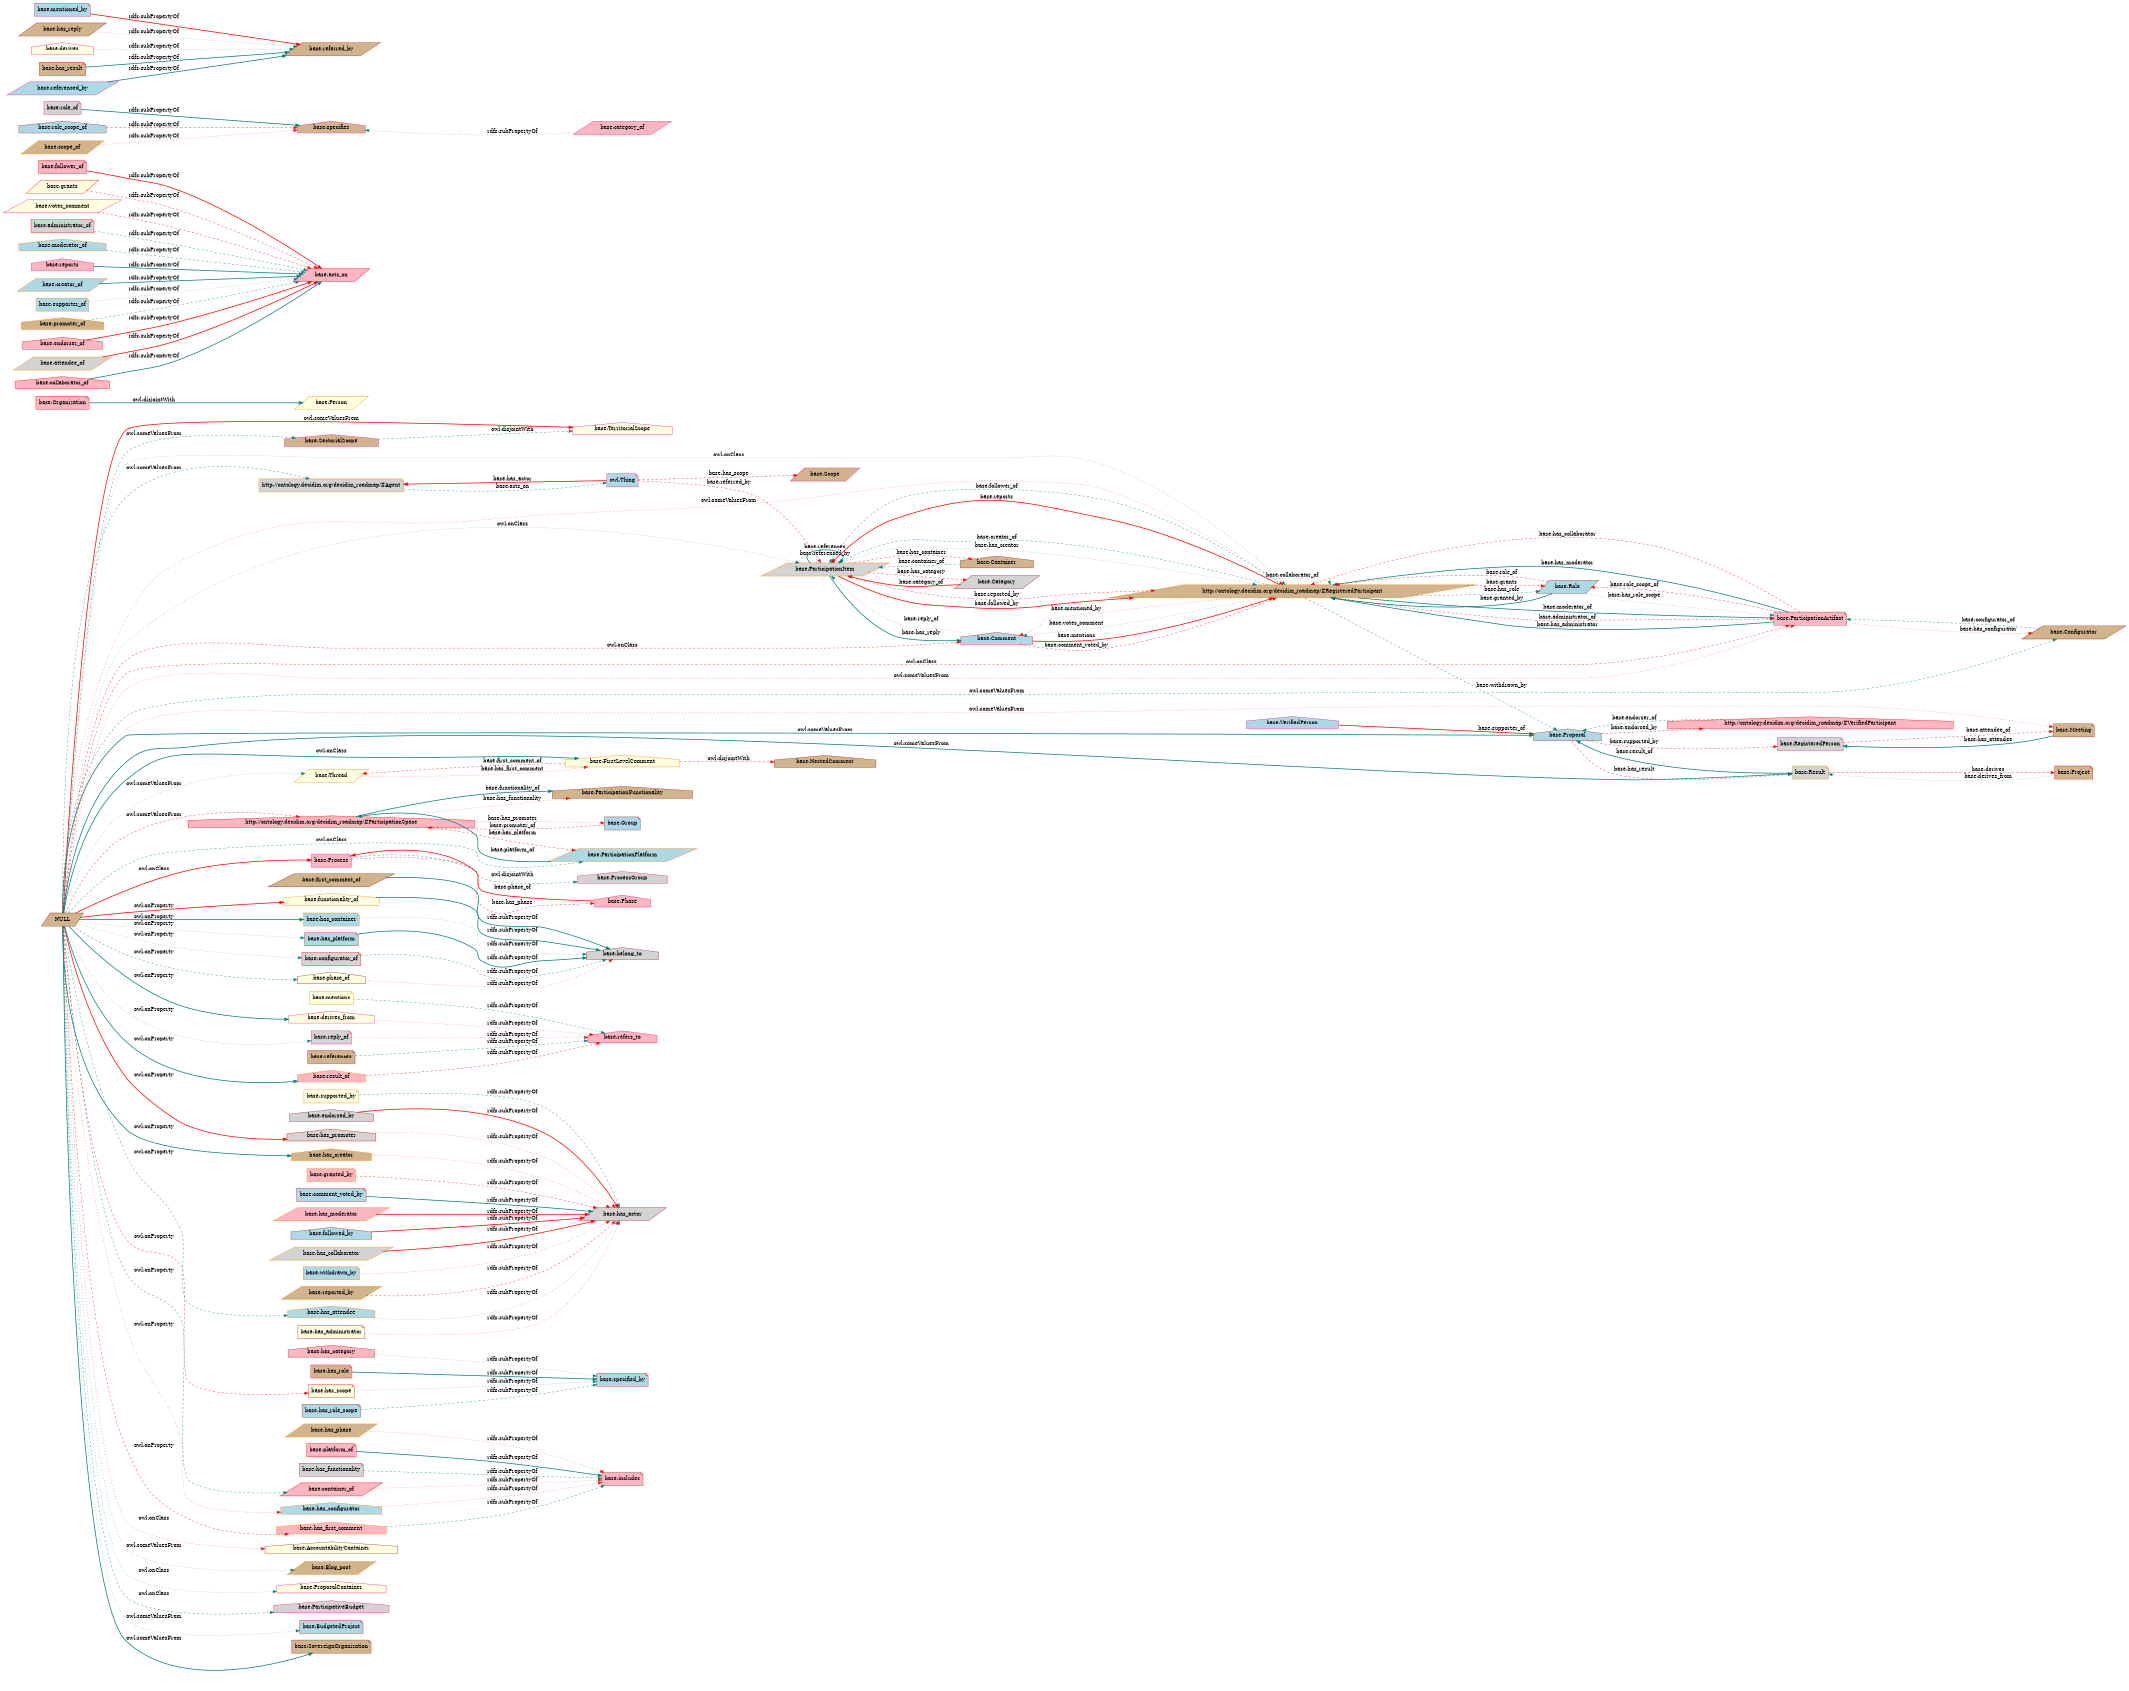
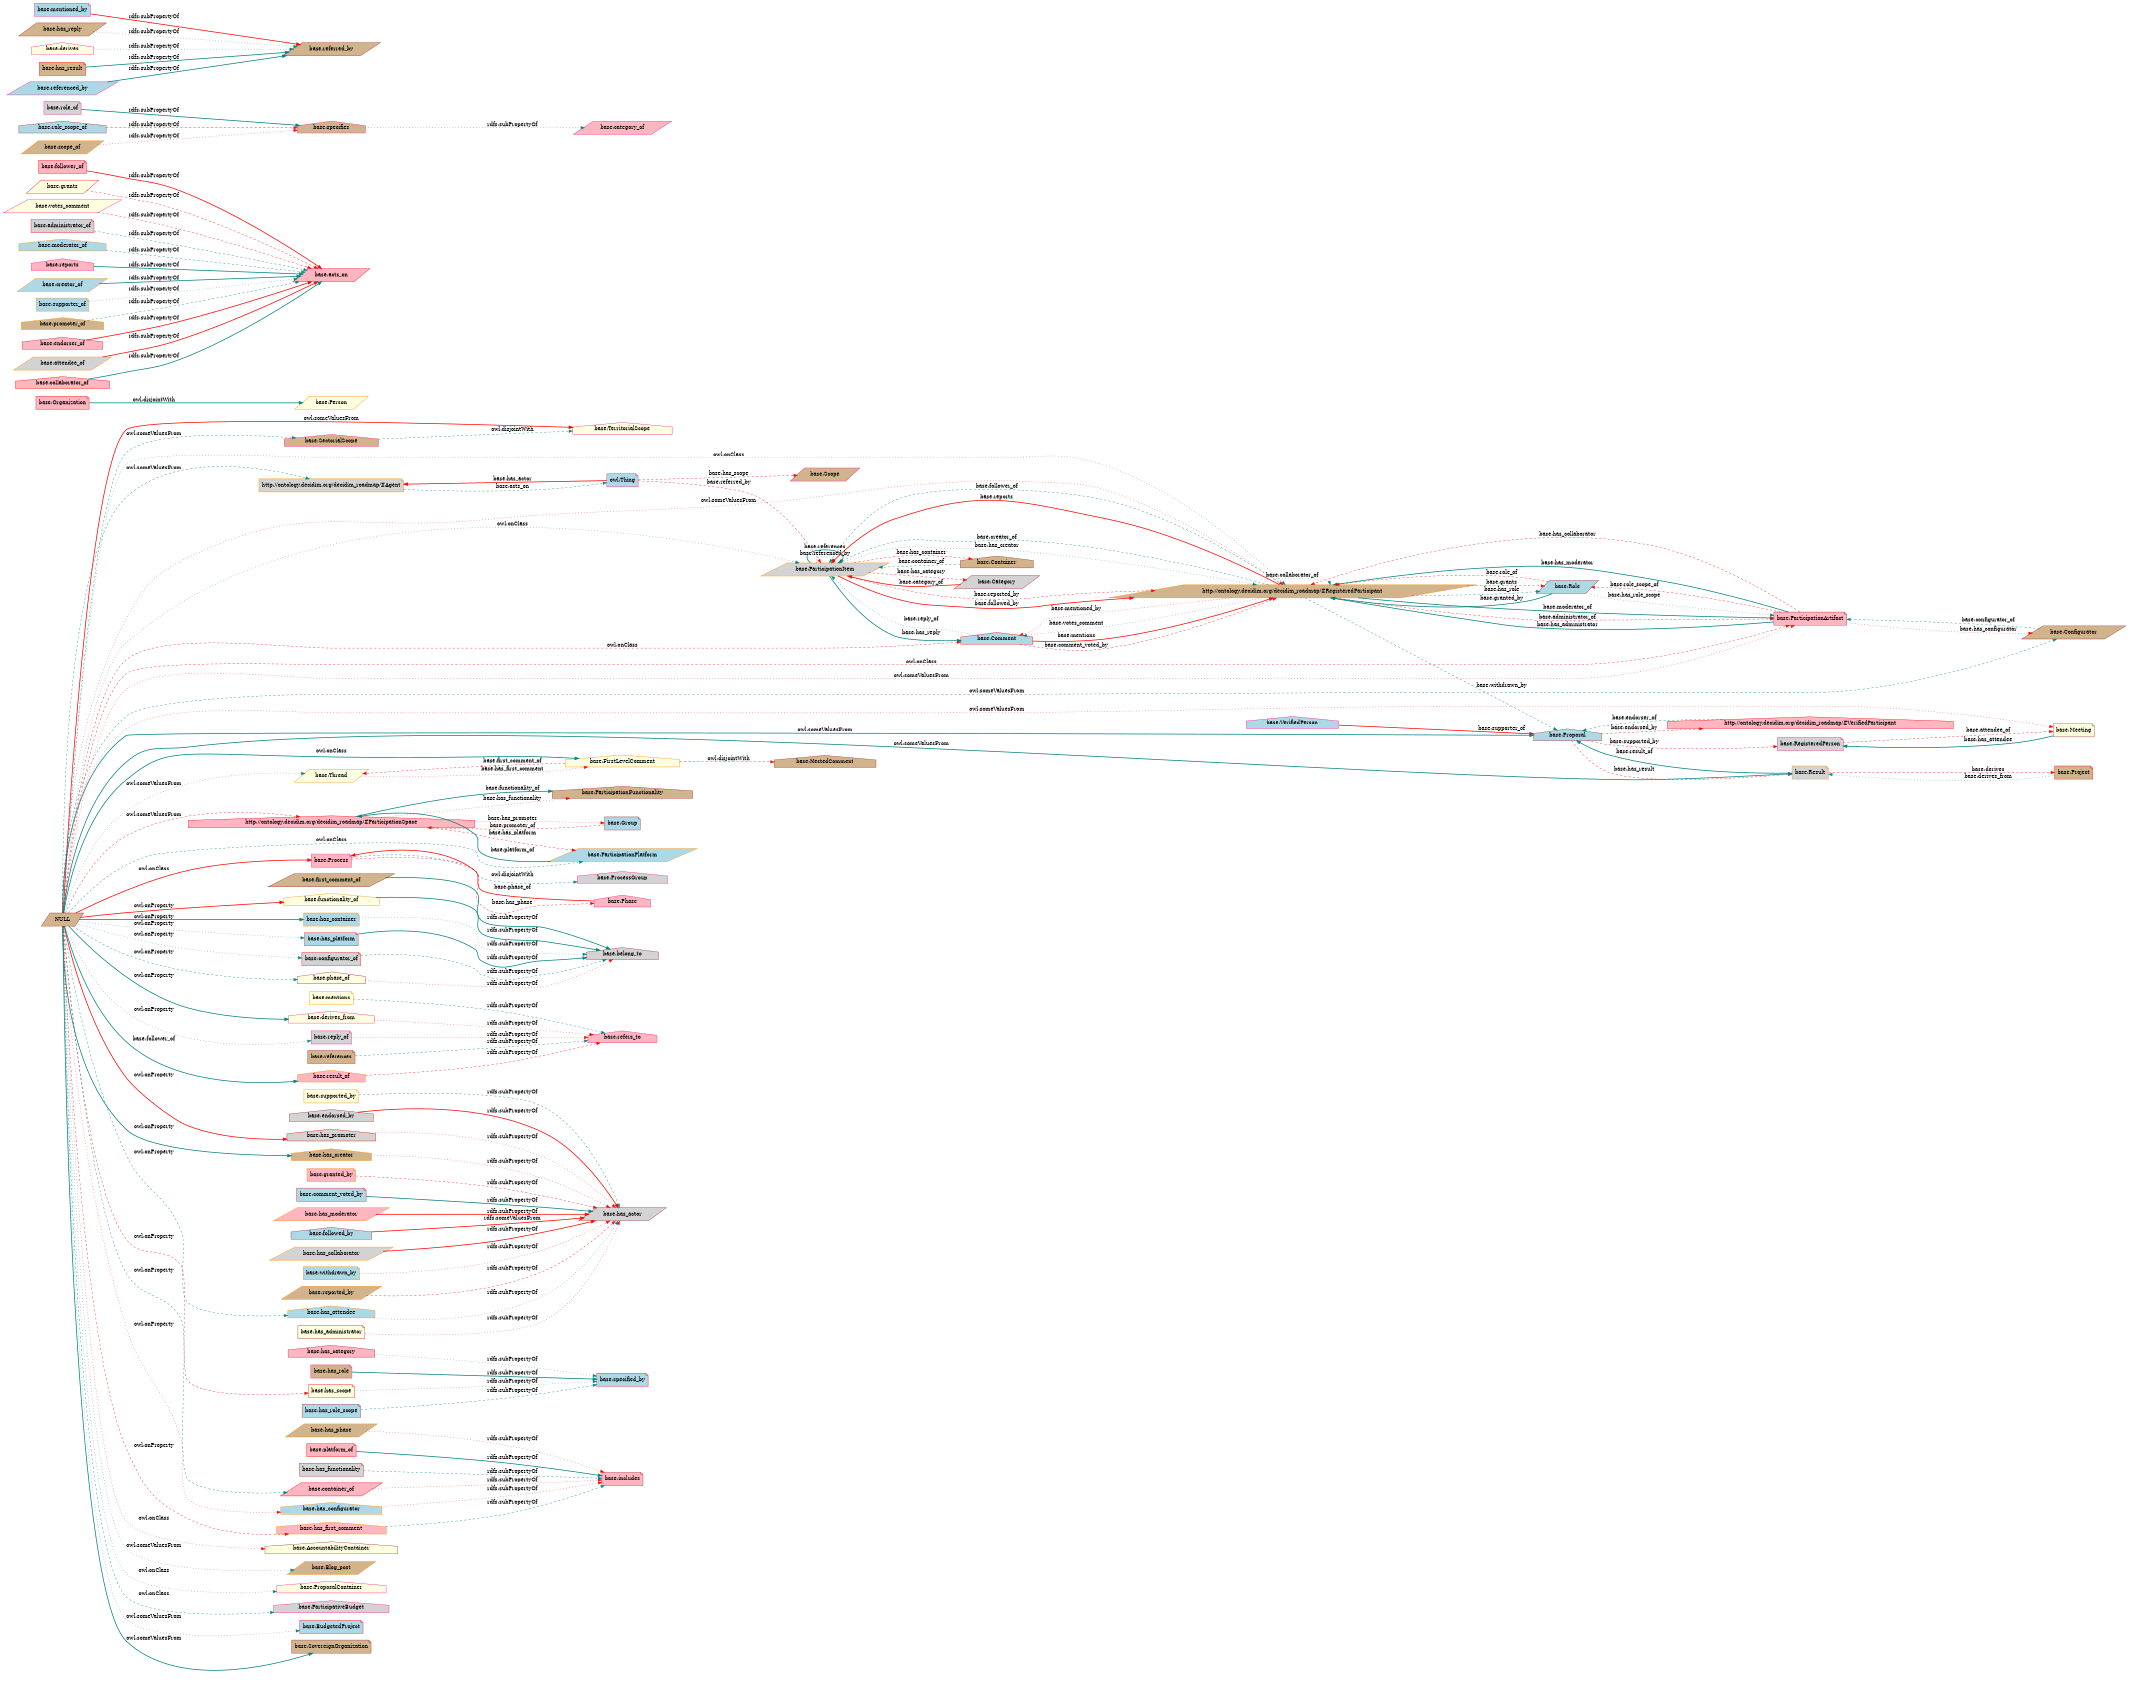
edge "base:category_of" -> "base:specifies": reversed
node "base:Meeting": fillcolor tan -> lightyellow
edge "NULL" -> "base:result_of": label "owl:onProperty" -> "base:follower_of"
edge "base:followed_by" -> "base:has_actor": label "rdfs:subPropertyOf" -> "rdfs:someValuesFrom"
